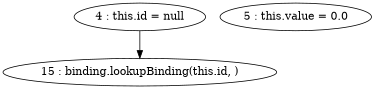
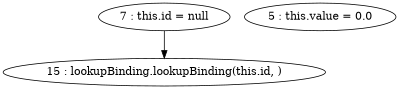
node "4 : this.id = null": label "4 : this.id = null" -> "7 : this.id = null"
node "15 : binding.lookupBinding(this.id, )": label "15 : binding.lookupBinding(this.id, )" -> "15 : lookupBinding.lookupBinding(this.id, )"
